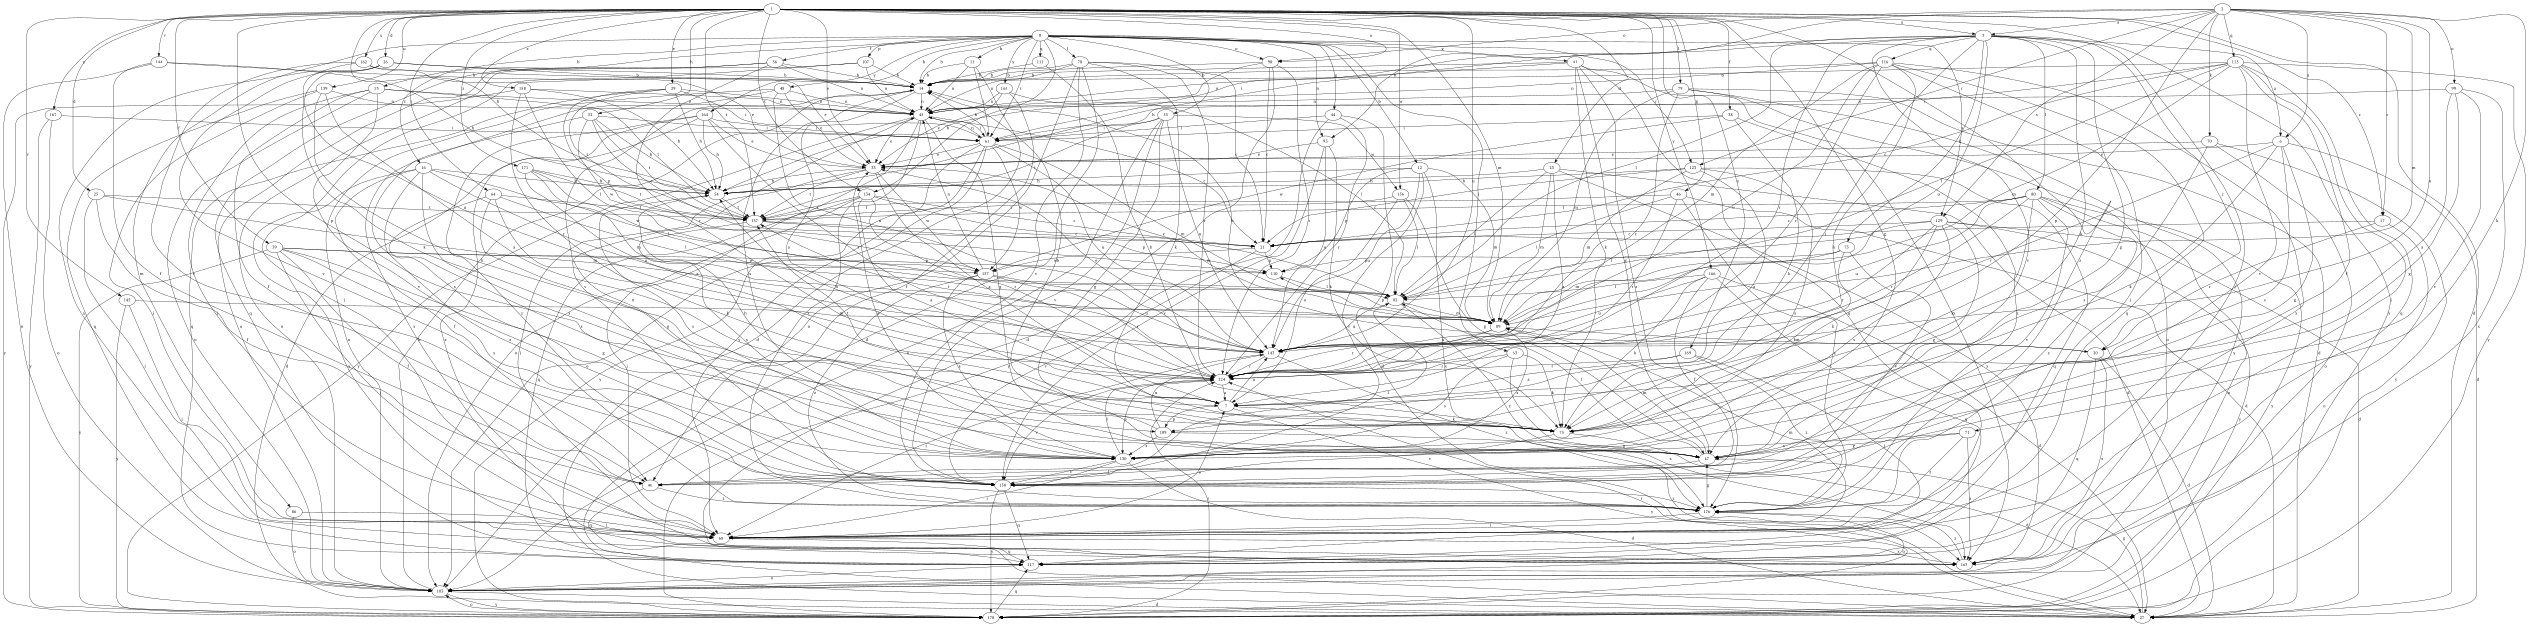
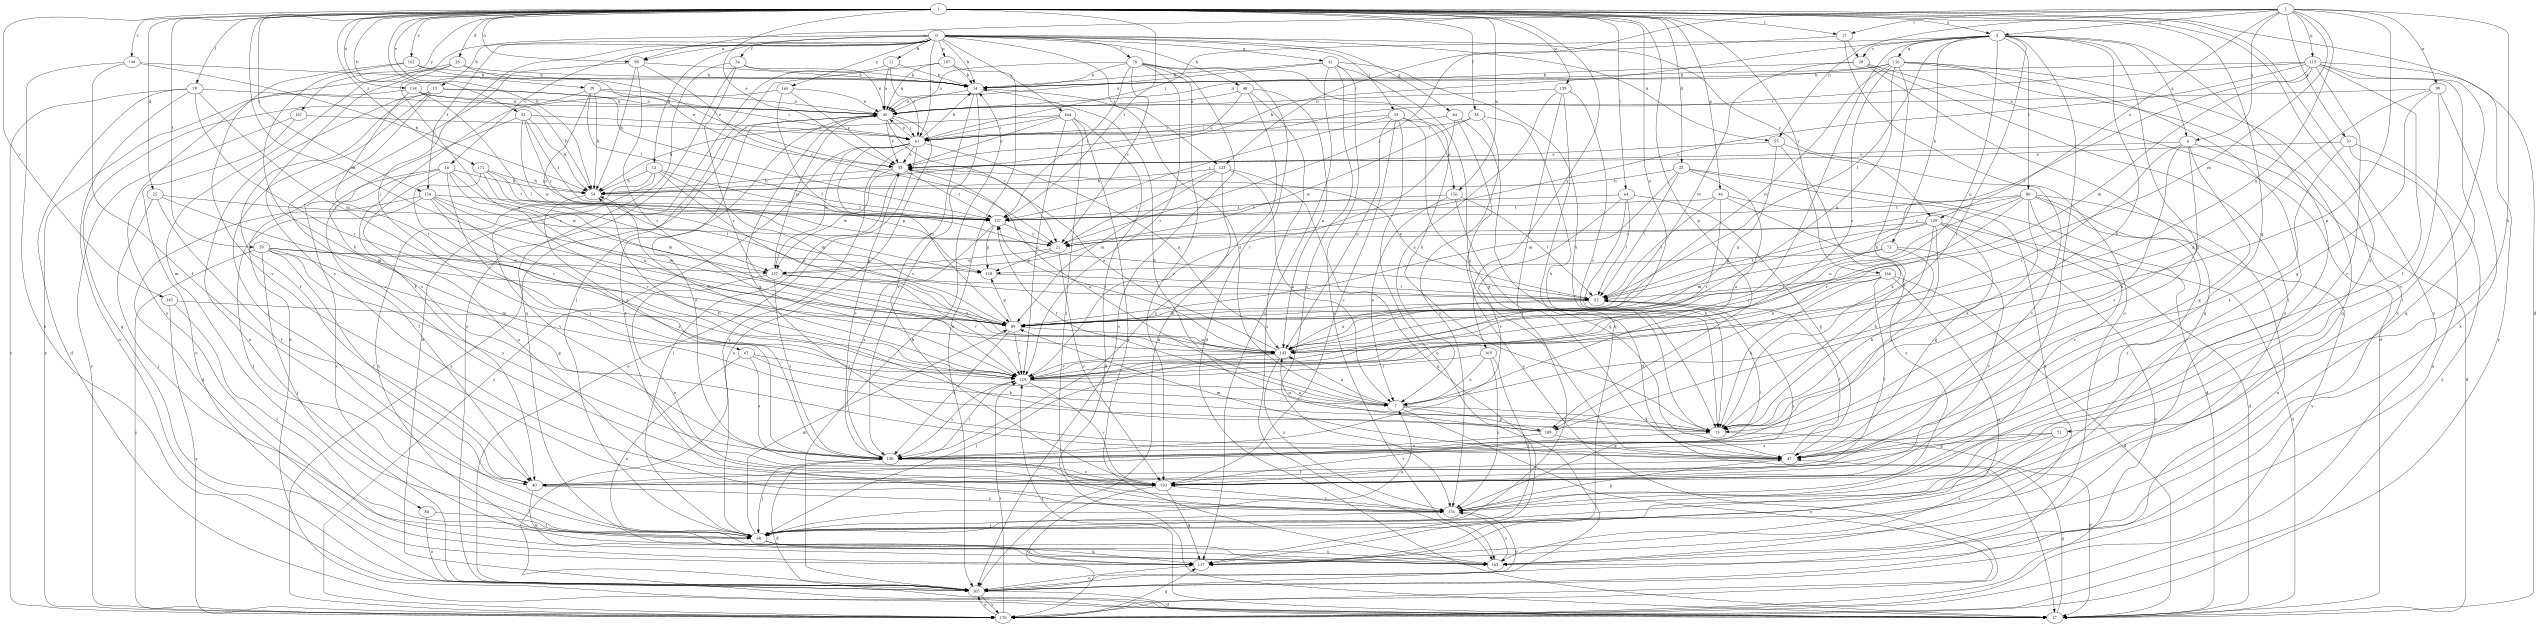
node "111": removed
edge "78" -> "137": added, label "t"
edge "139" -> "75": label "k" -> "v"
edge "89" -> "20": reversed
